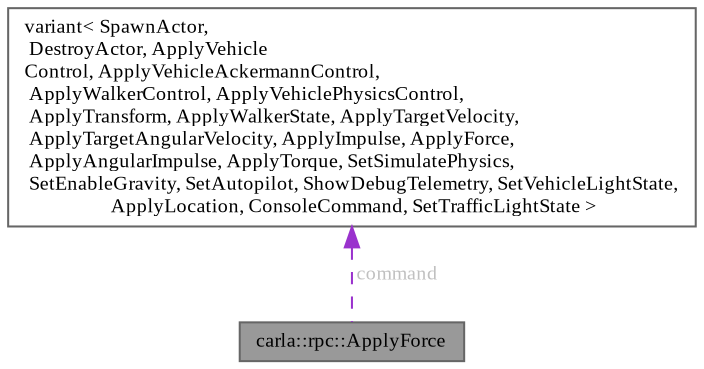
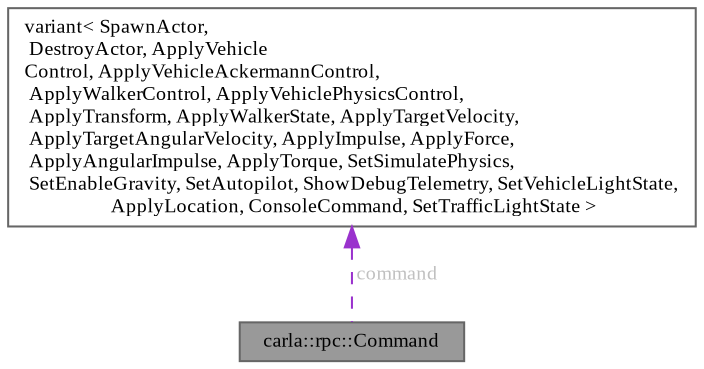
node "carla::rpc::ApplyForce": label "carla::rpc::ApplyForce" -> "carla::rpc::Command"
